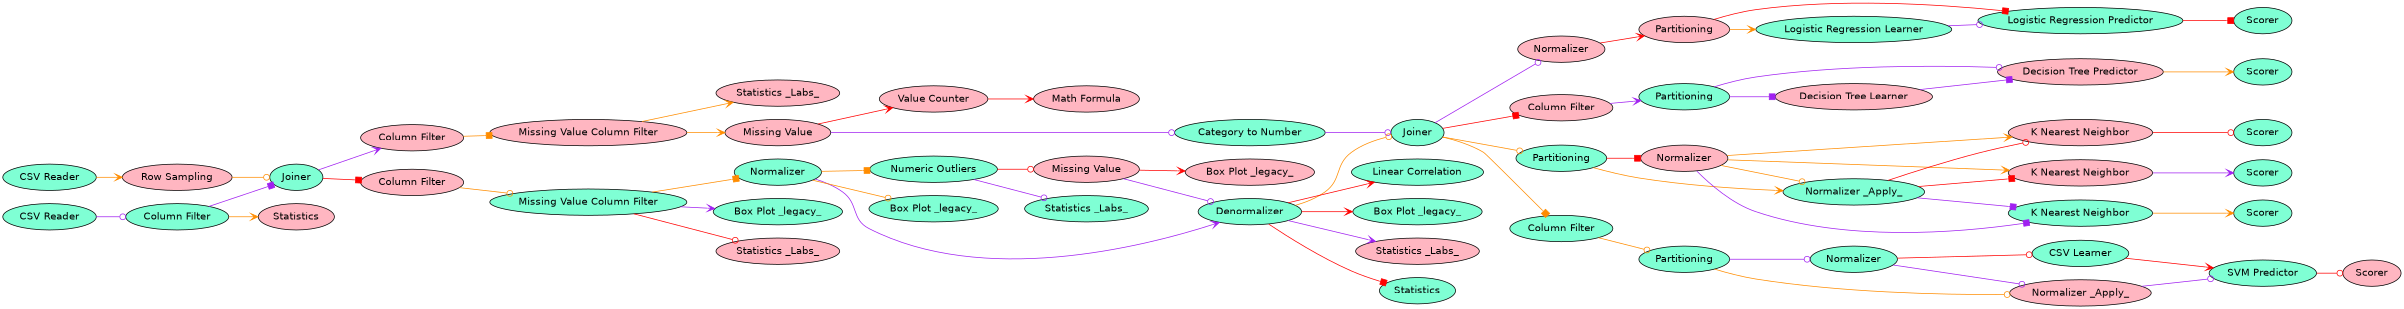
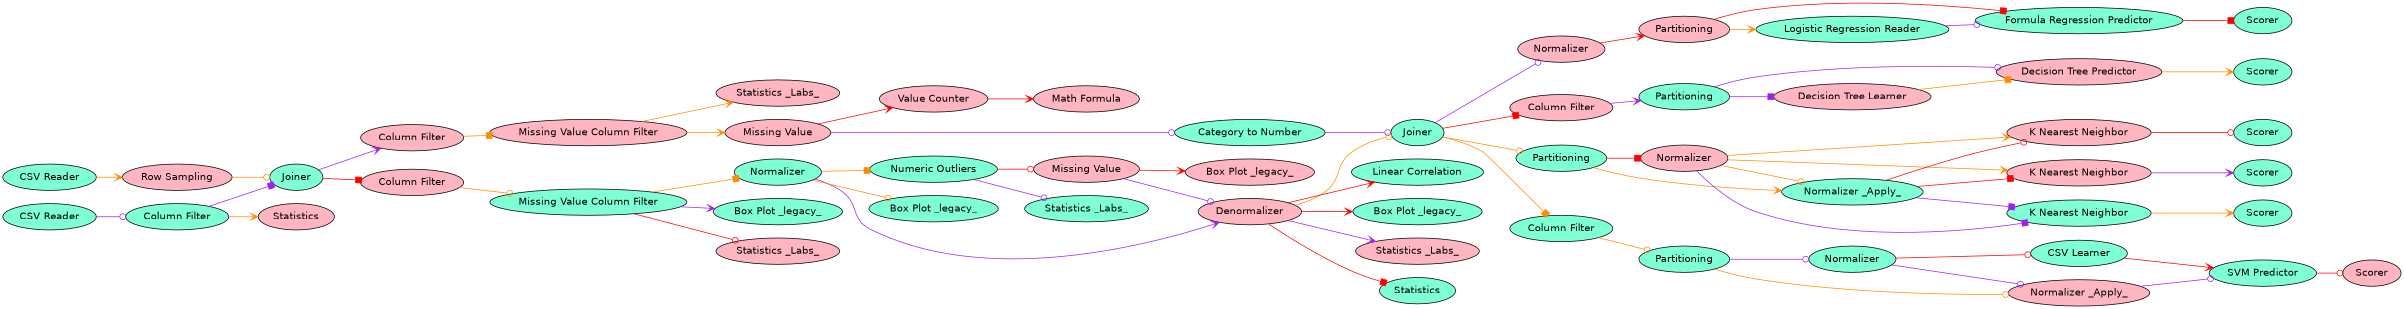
node "Logistic Regression Predictor": label "Logistic Regression Predictor" -> "Formula Regression Predictor"
node "Logistic Regression Learner": label "Logistic Regression Learner" -> "Logistic Regression Reader"
edge "Decision Tree Learner" -> "Decision Tree Predictor": color purple -> darkorange
node "Denormalizer": fillcolor aquamarine -> lightpink
